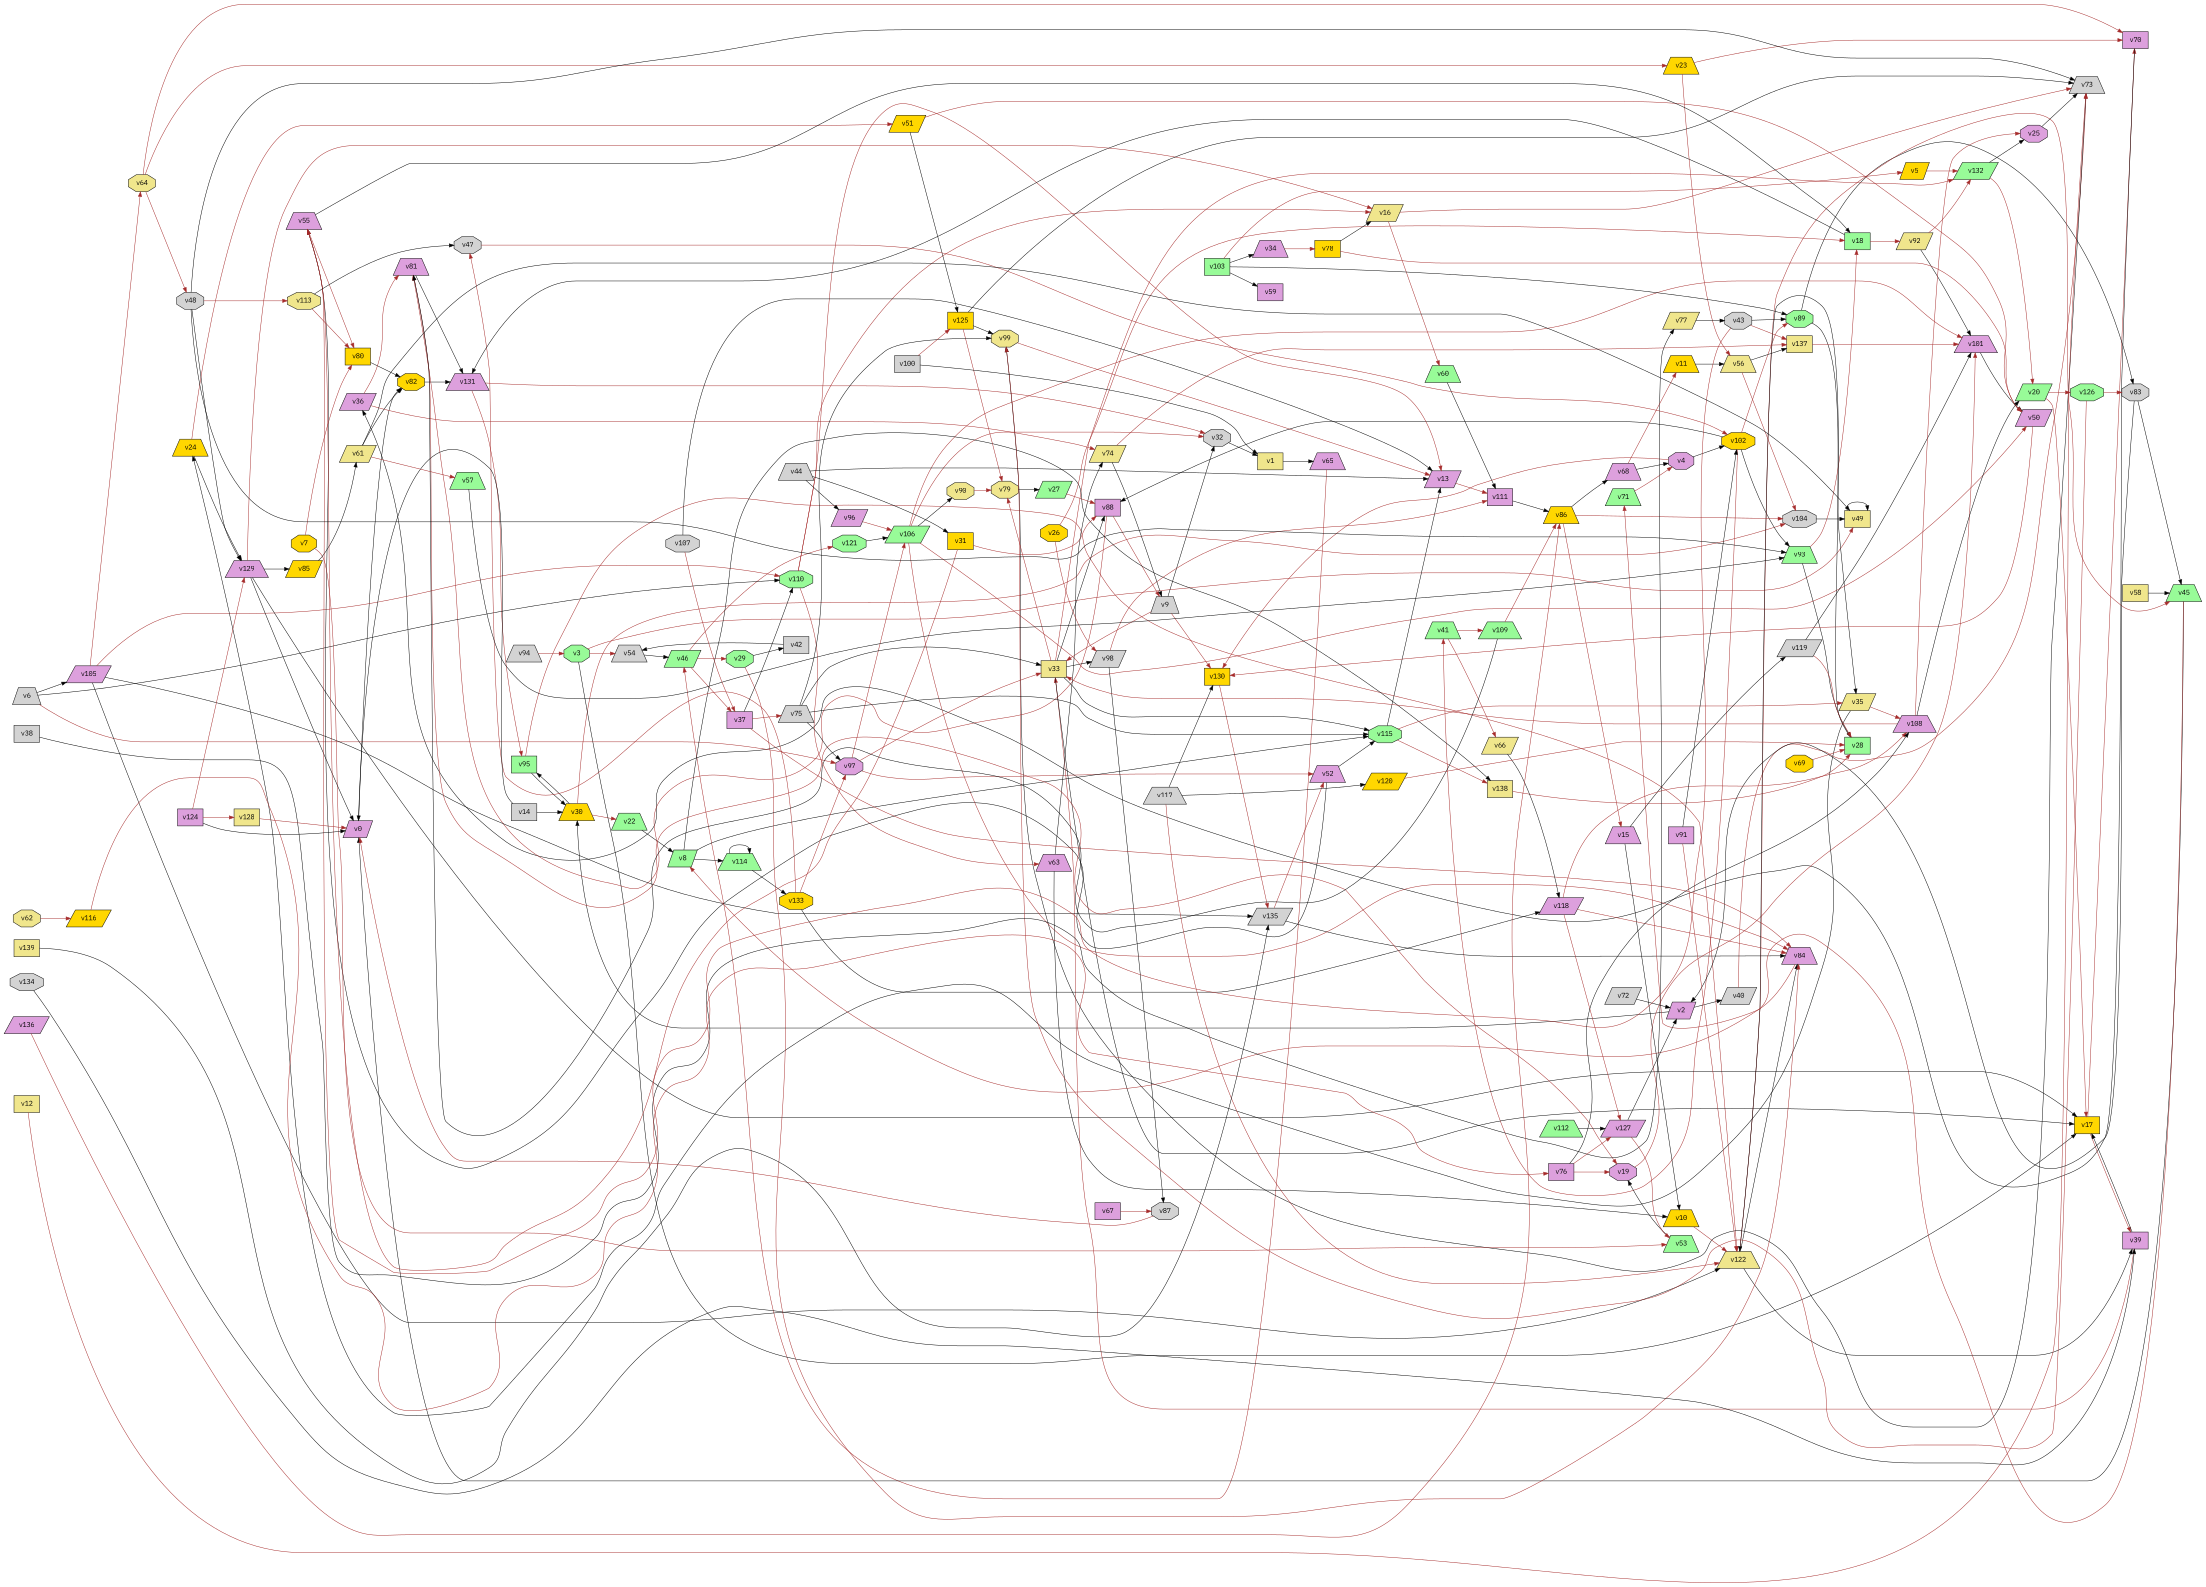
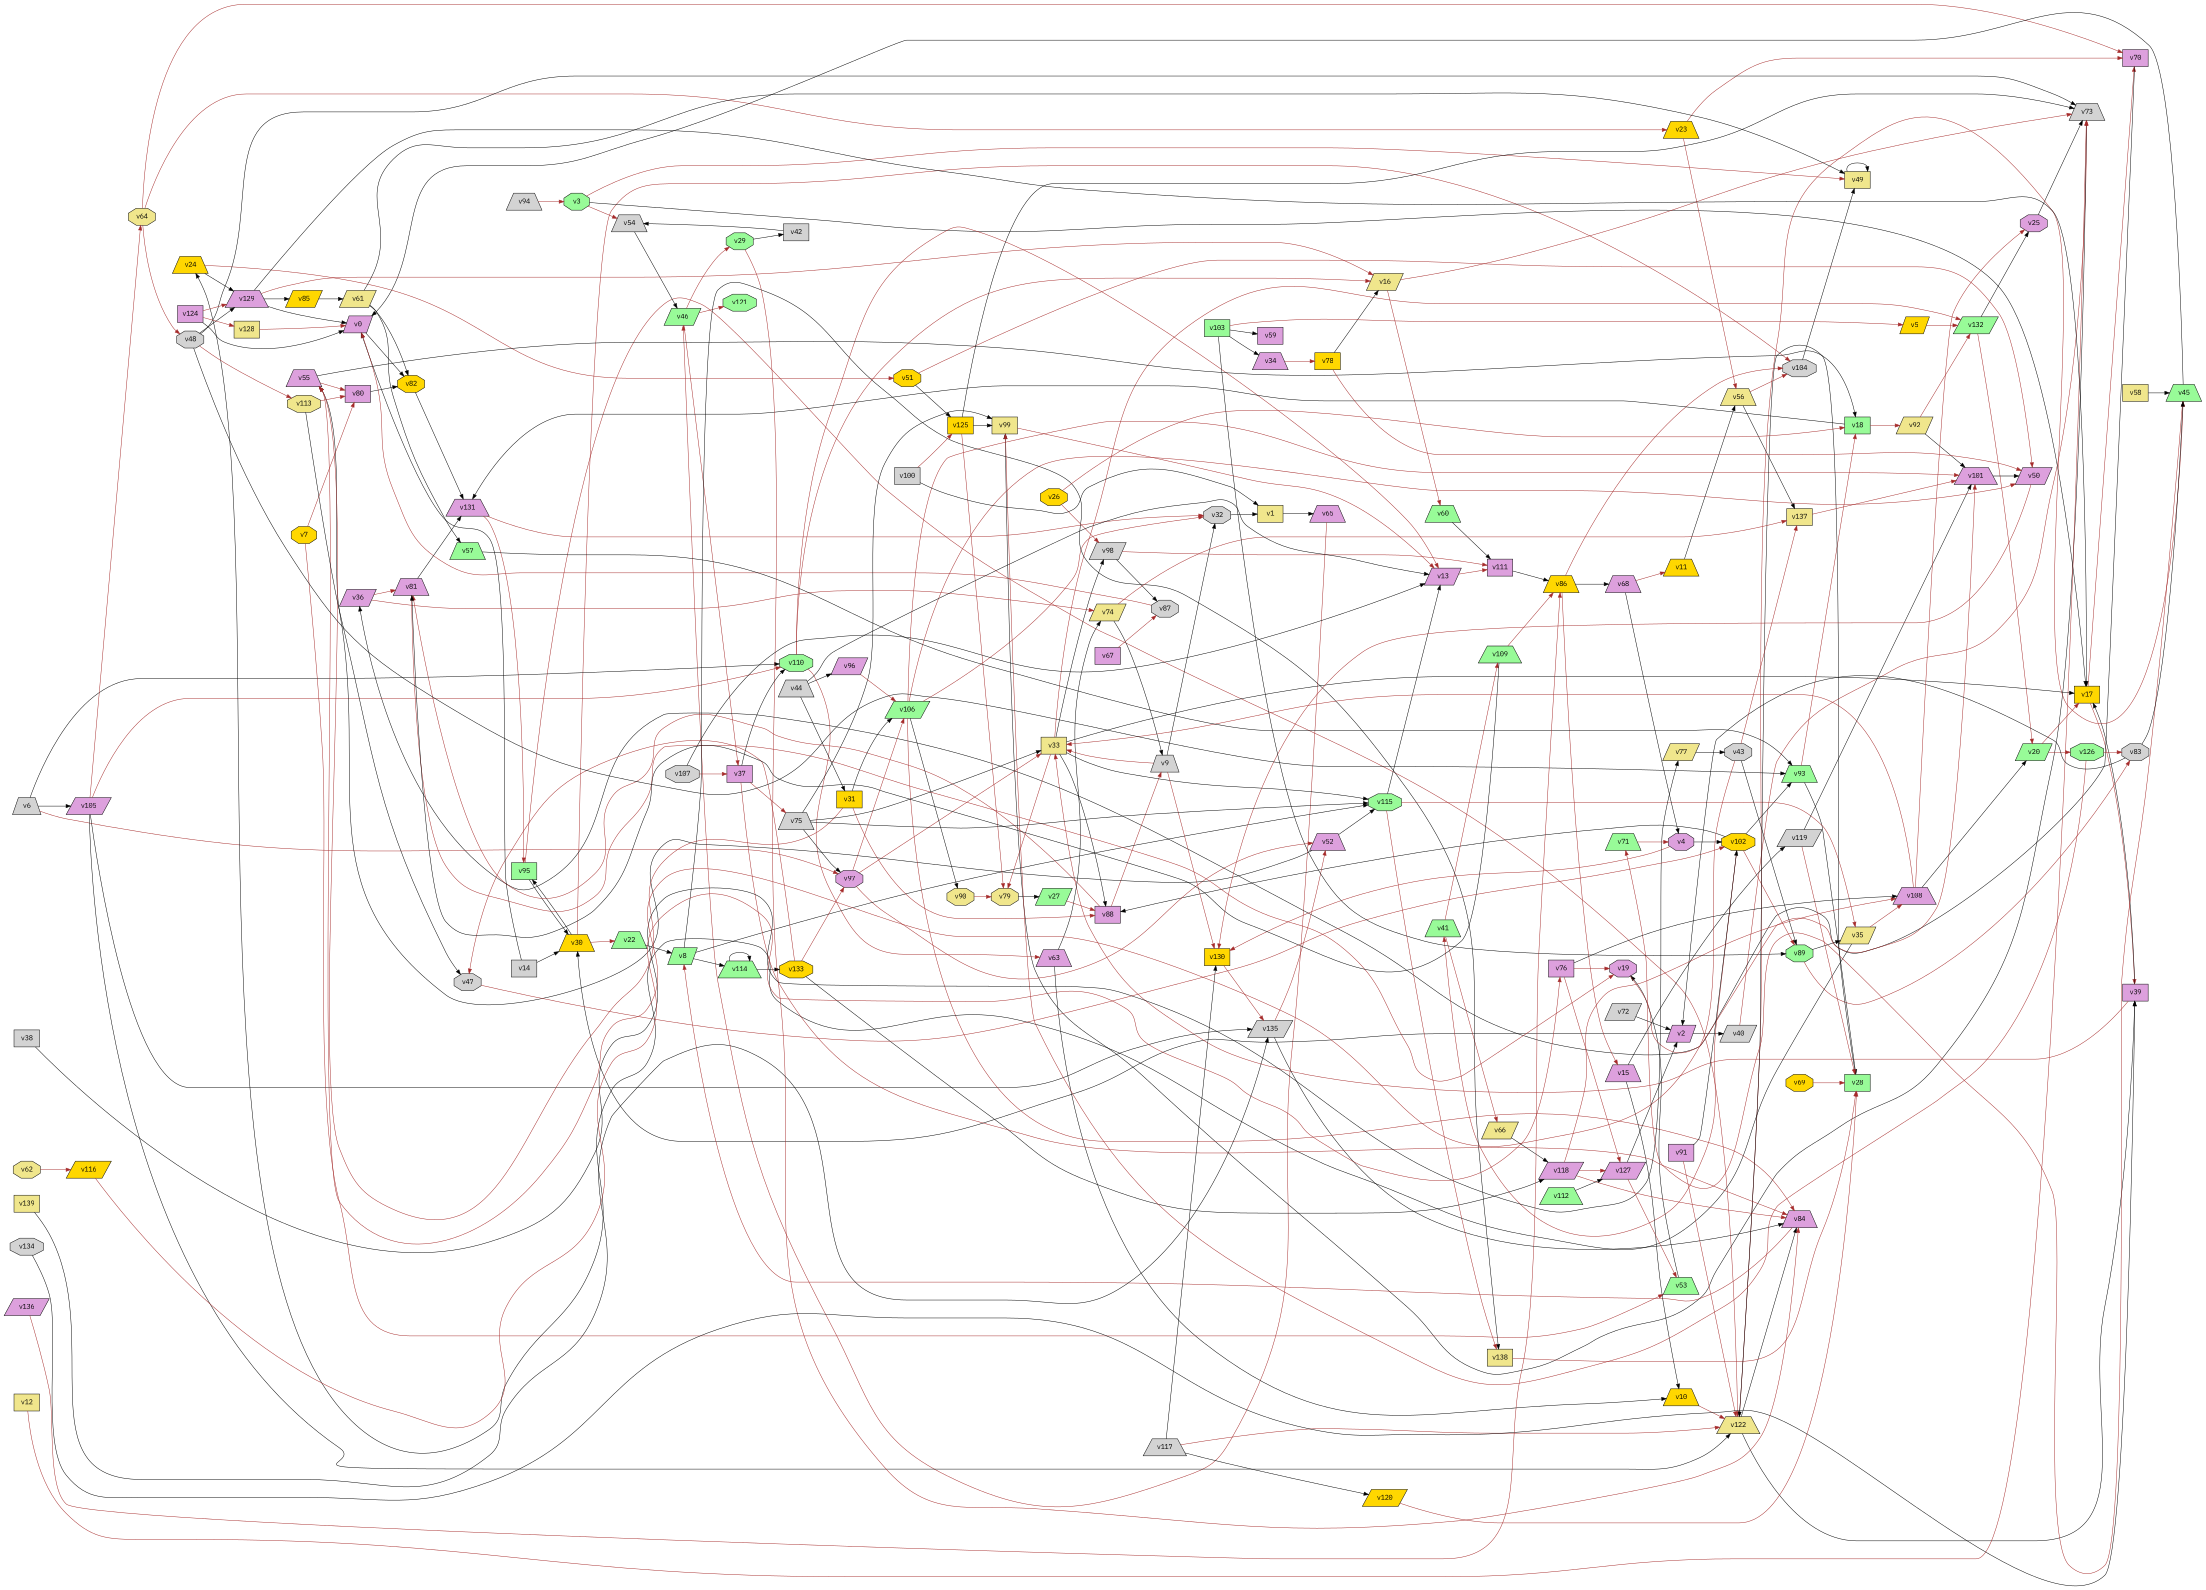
node "v51": shape parallelogram -> octagon
edge "v89" -> "v83": color black -> brown
node "v99": shape octagon -> box
node "v80": fillcolor gold -> plum
edge "v61" -> "v57": color brown -> black
edge "v121" -> "v106": now "v31" -> "v106"
